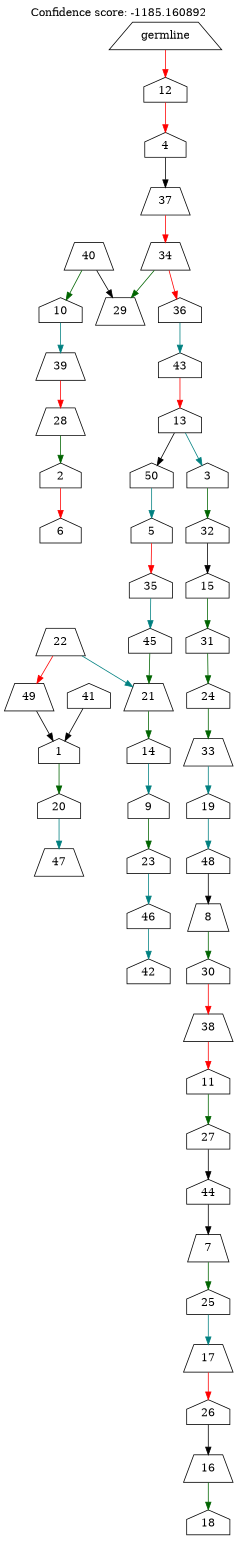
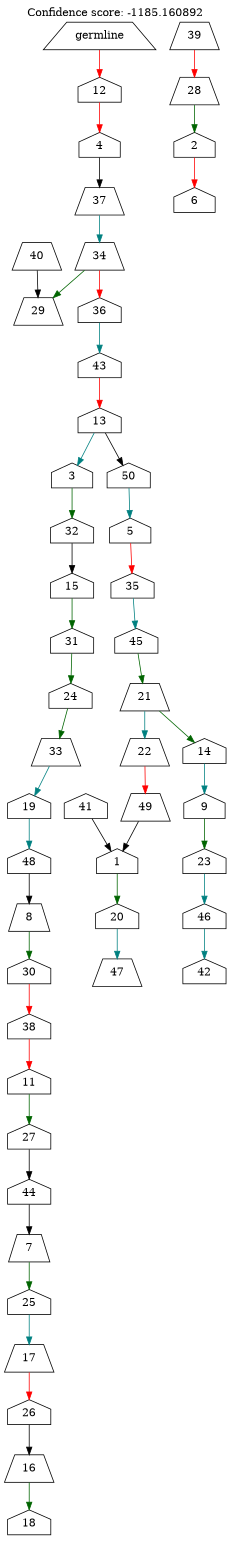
edge "37" -> "34": color red -> teal
node "10": removed
edge "22" -> "21": reversed
node "38": shape trapezium -> house
